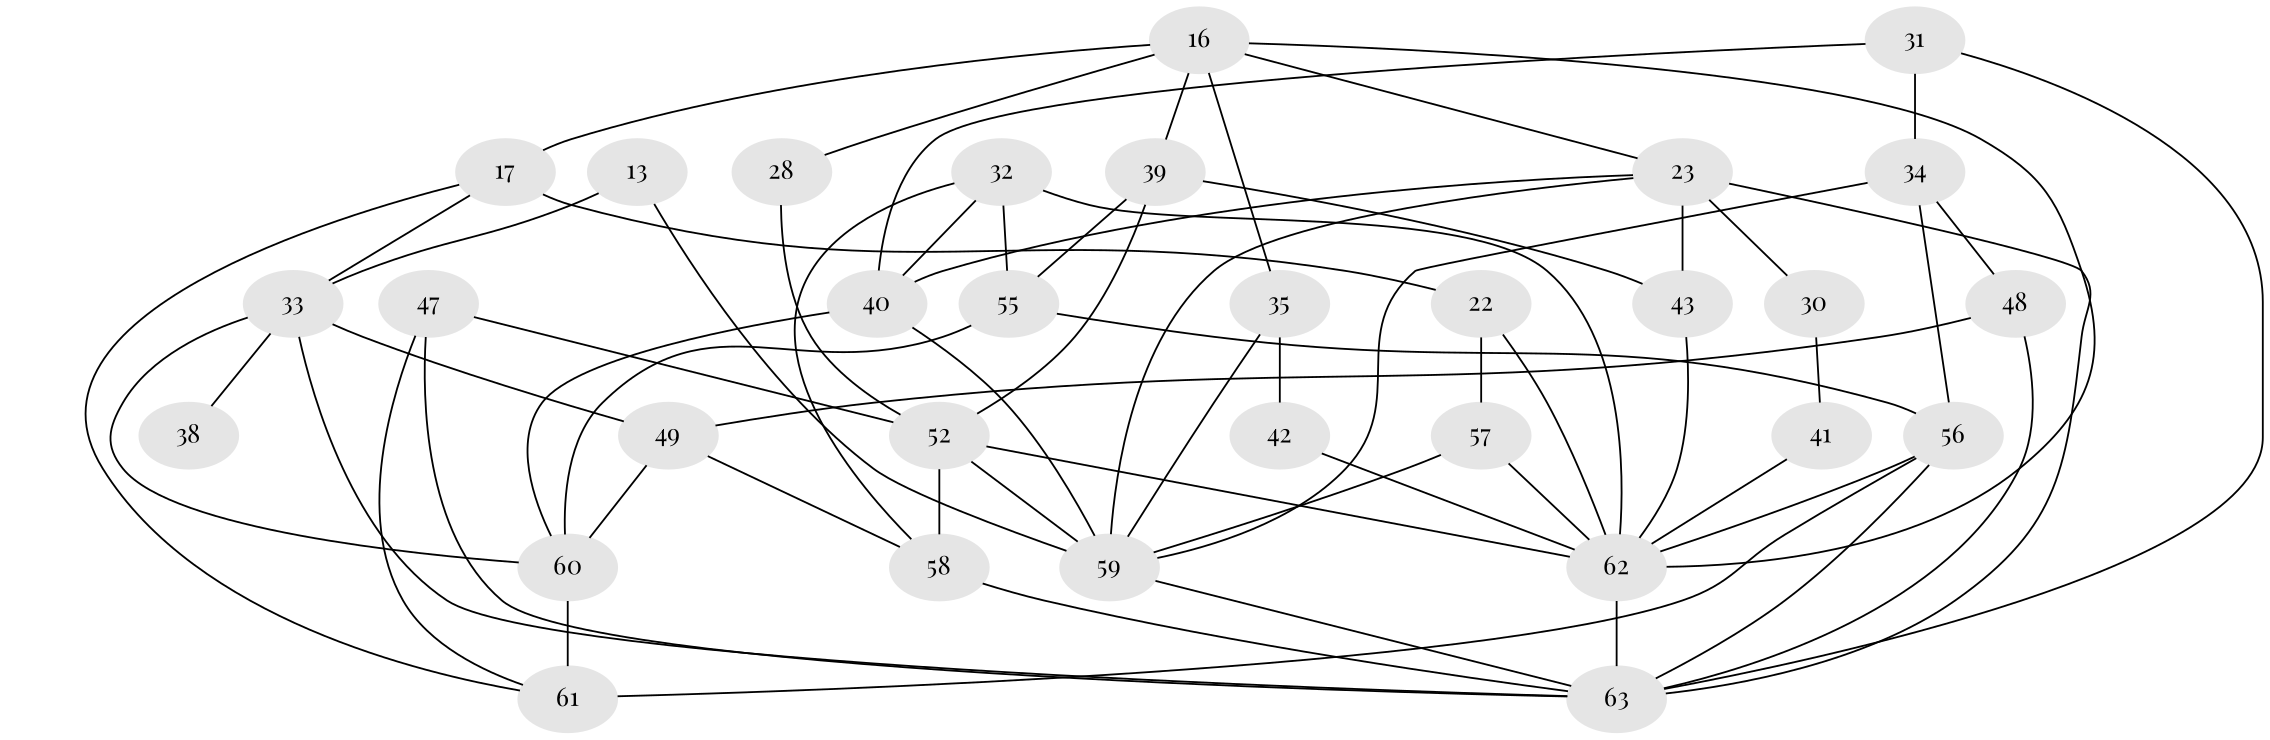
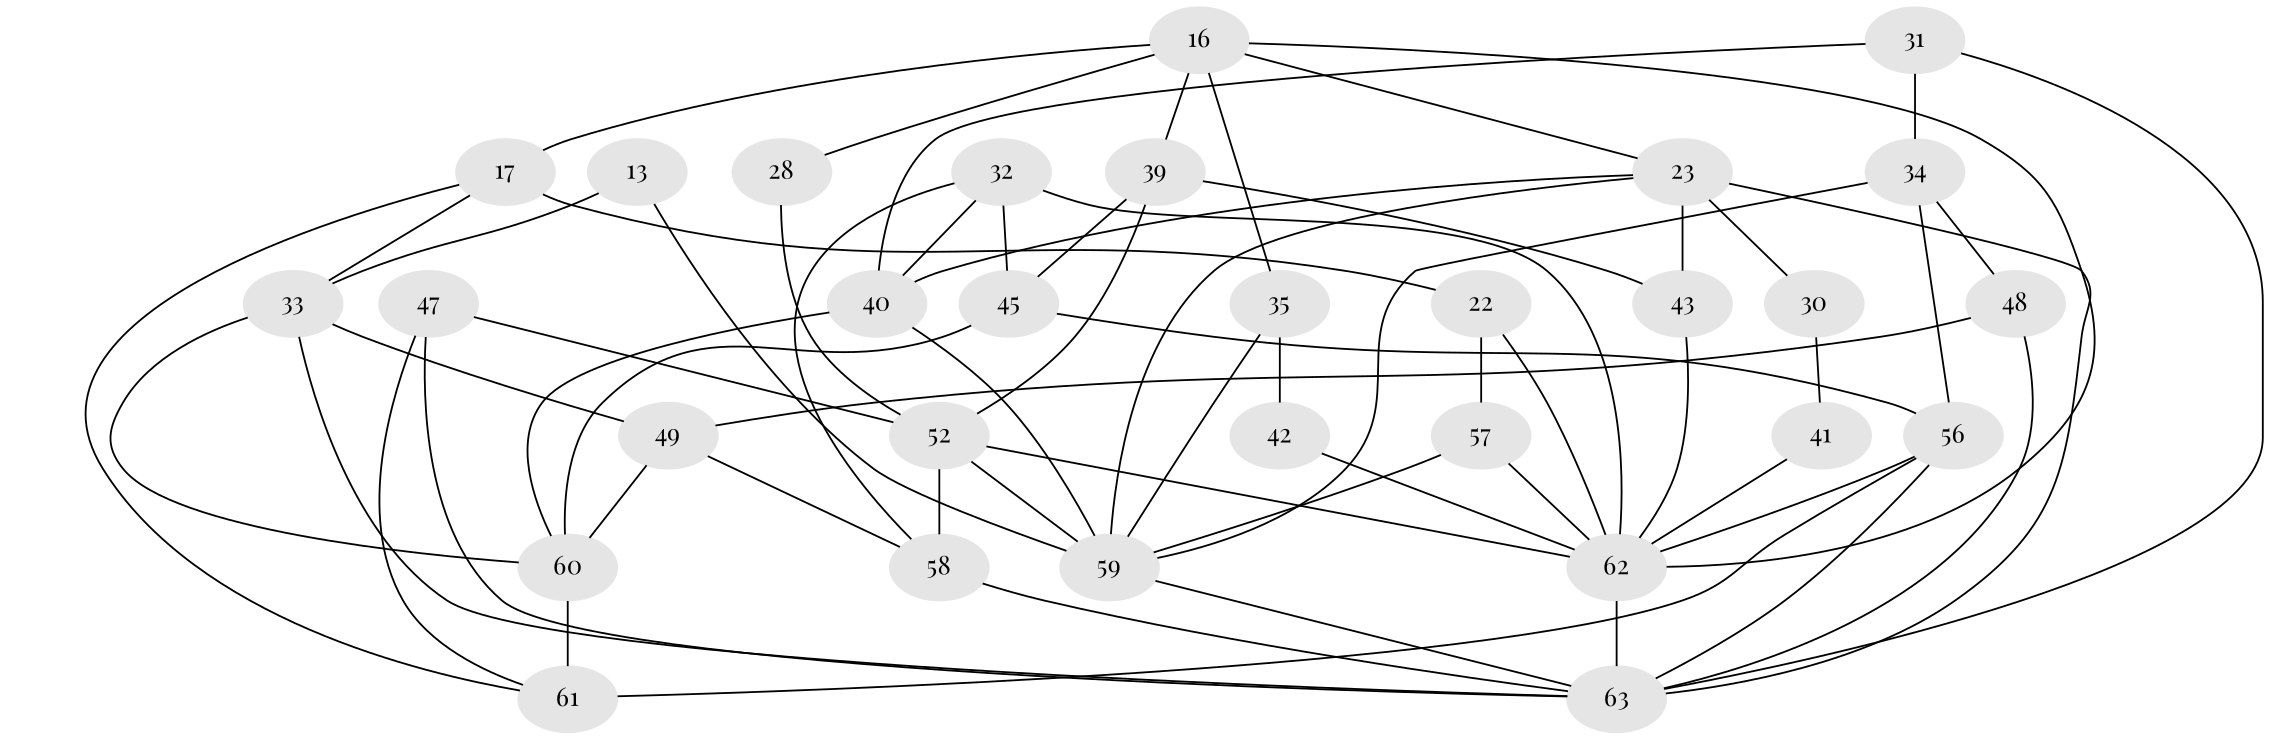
node "55": label "55" -> "45"
node "38": removed
